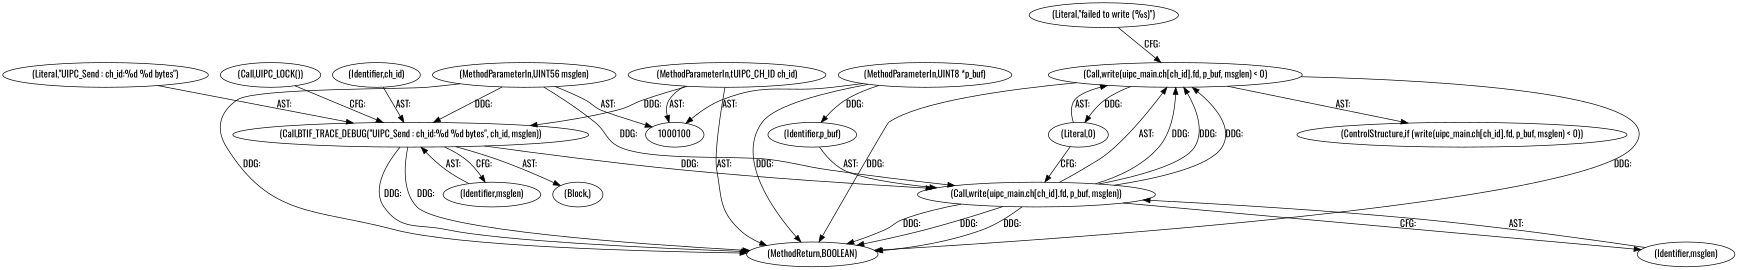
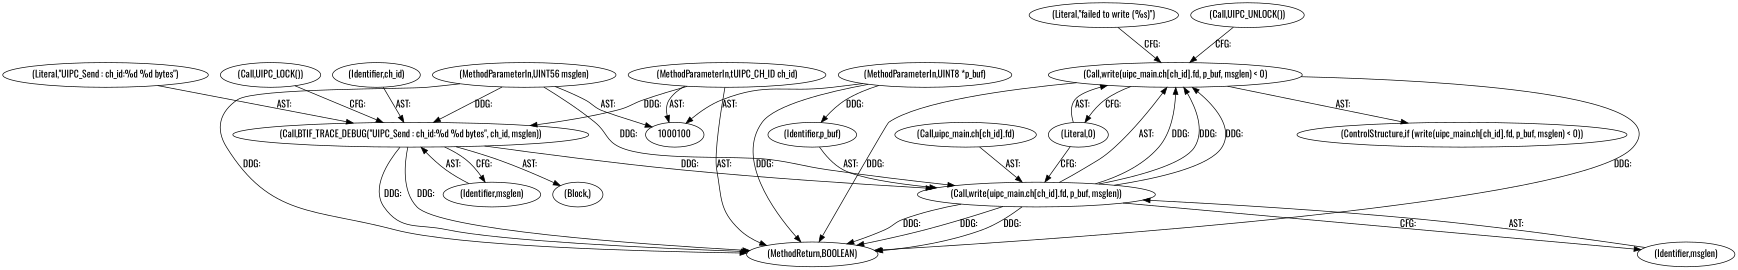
node "(Call,UIPC_UNLOCK())": added
edge "(Call,write(uipc_main.ch[ch_id].fd, p_buf, msglen) < 0)" -> "(Literal,0)": label "DDG: " -> "CFG: "
node "(Call,uipc_main.ch[ch_id].fd)": added
